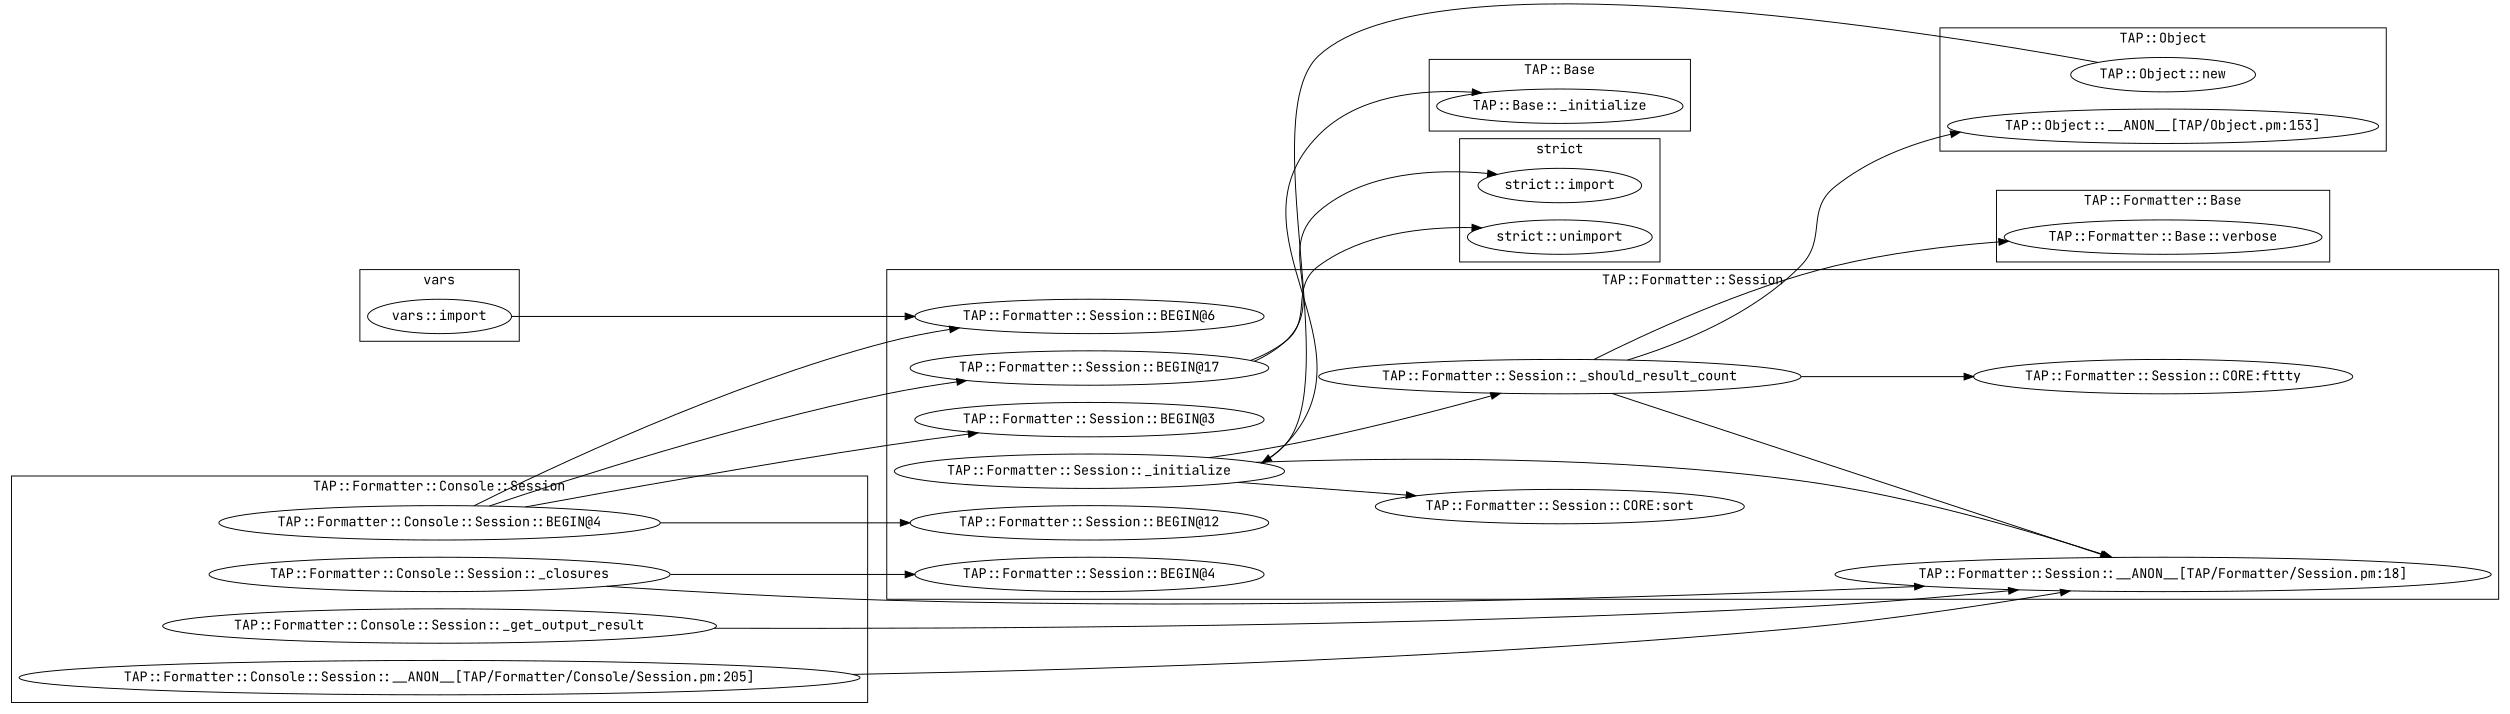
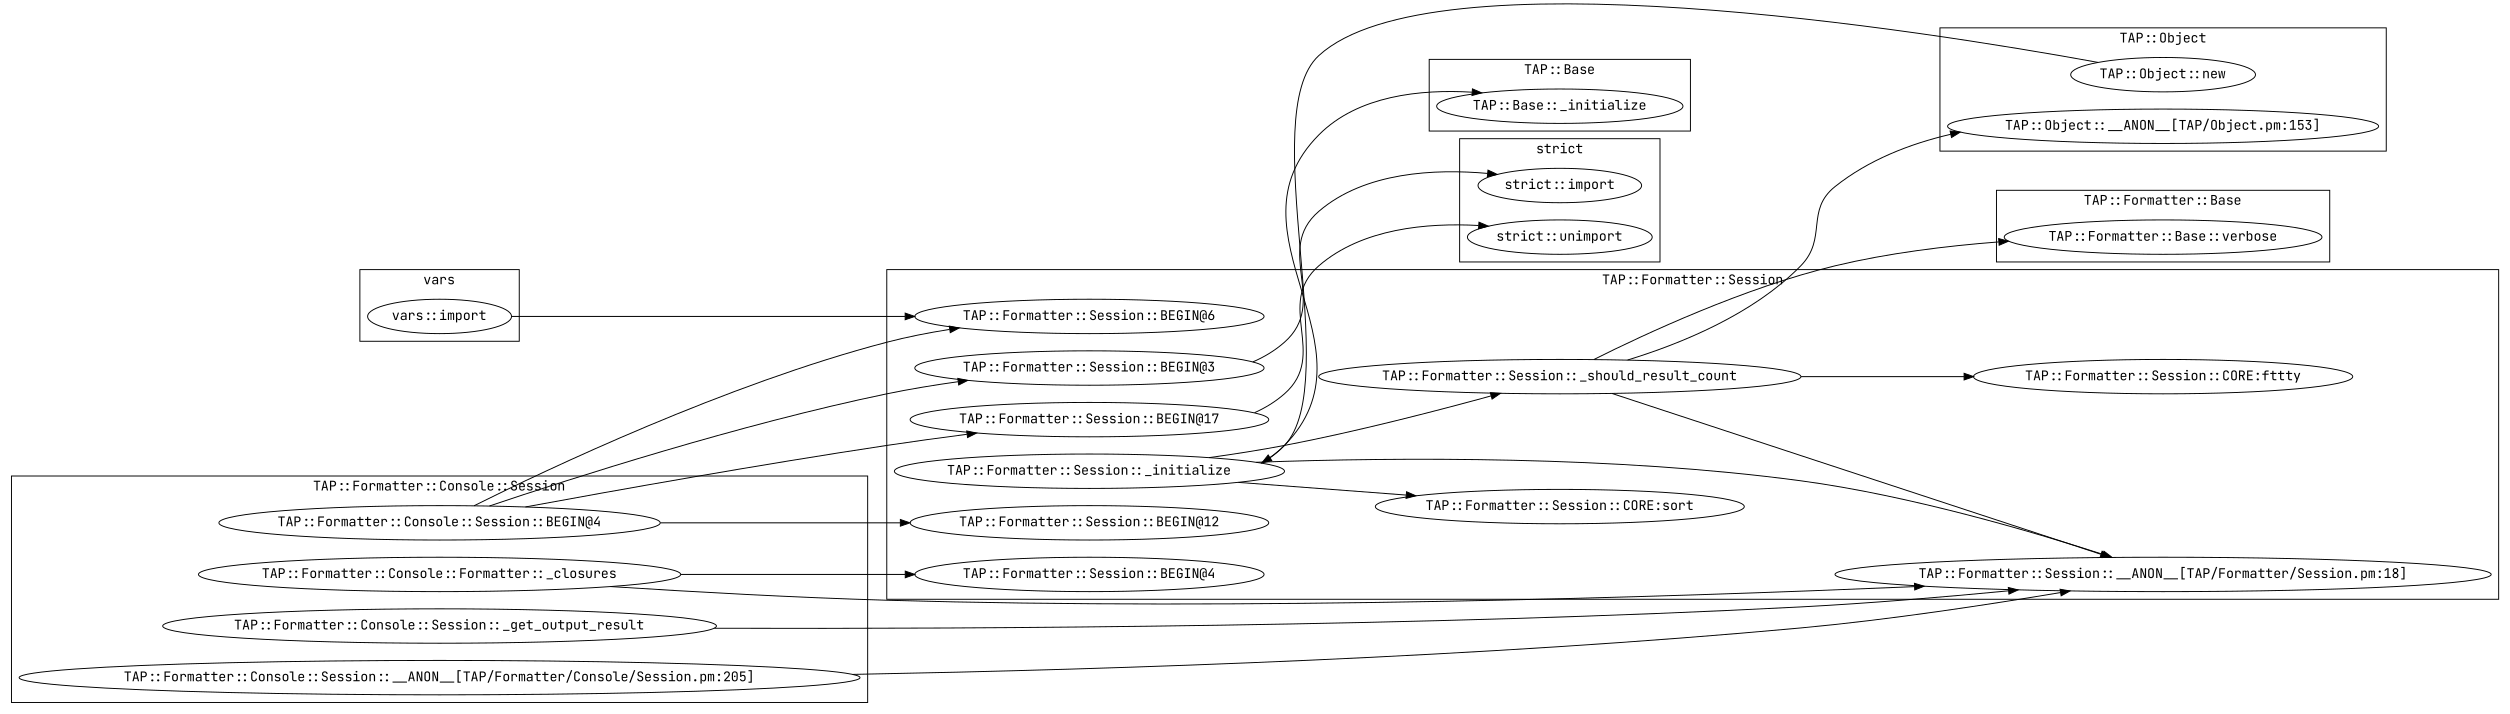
edge "TAP::Formatter::Session::BEGIN@17" -> "strict::import": now "TAP::Formatter::Session::BEGIN@3" -> "strict::import"
node "TAP::Formatter::Console::Session::_closures": label "TAP::Formatter::Console::Session::_closures" -> "TAP::Formatter::Console::Formatter::_closures"
